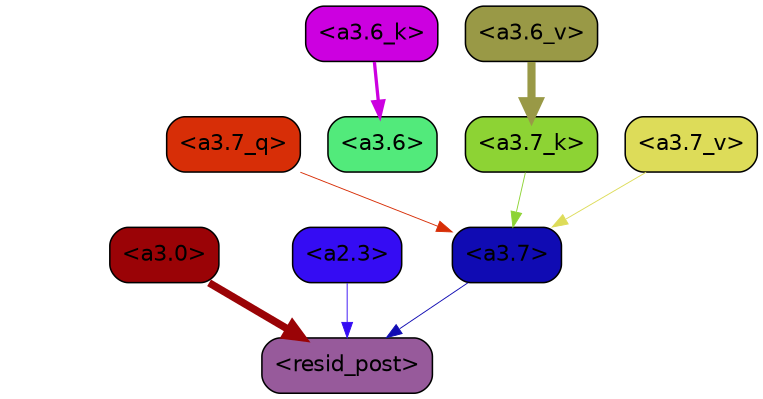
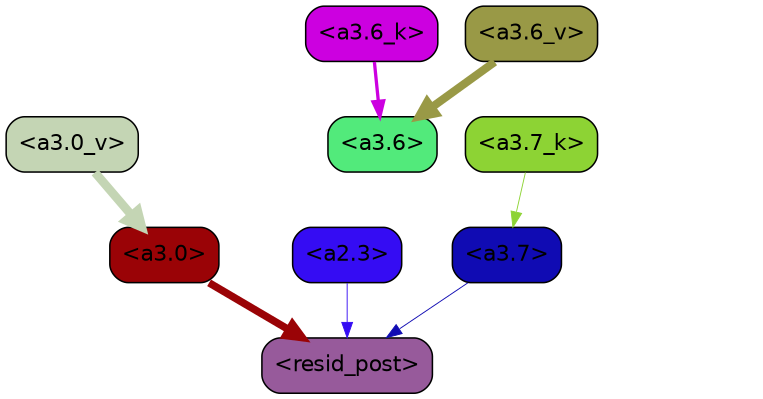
edge "<a3.6_v>" -> "<a3.7_k>": now "<a3.6_v>" -> "<a3.6>"
node "<a3.0_v>": added
node "<a3.7_q>": removed
node "<a3.7_v>": removed
